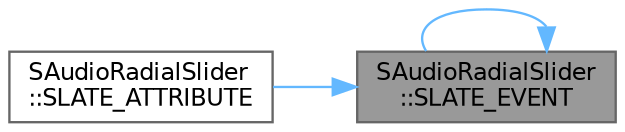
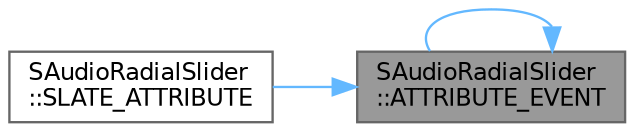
node "SAudioRadialSlider ::SLATE_EVENT": label "SAudioRadialSlider ::SLATE_EVENT" -> "SAudioRadialSlider ::ATTRIBUTE_EVENT"
